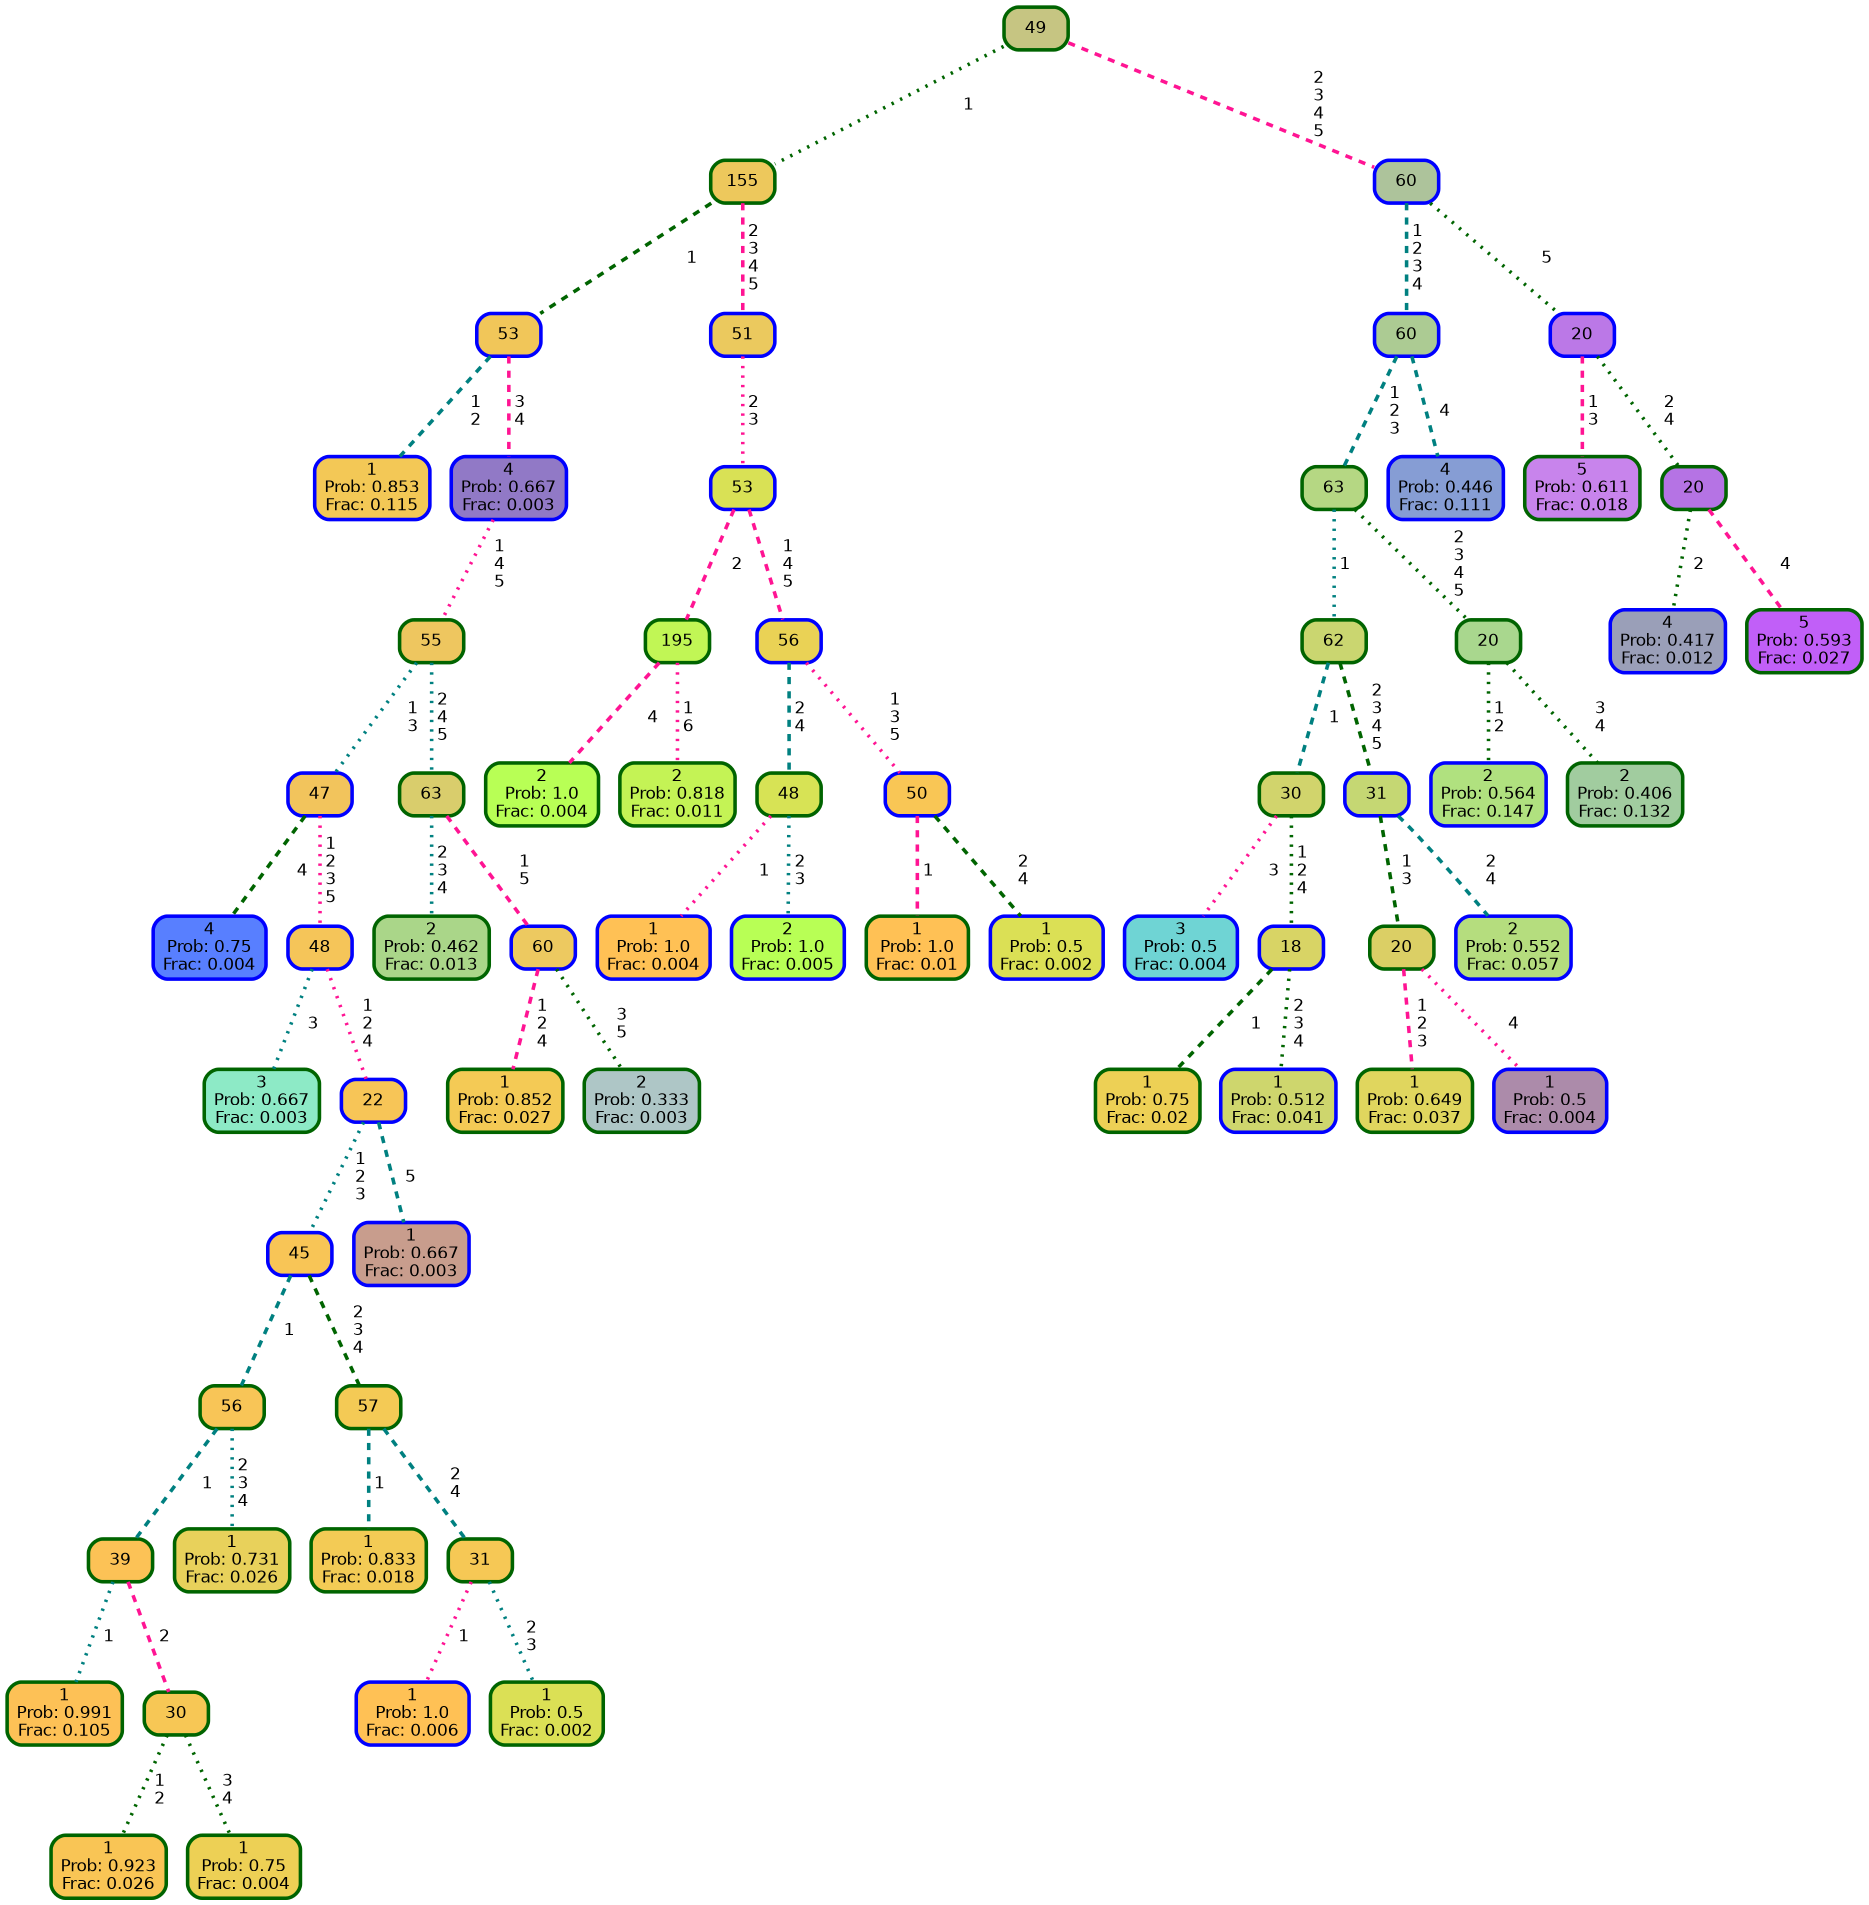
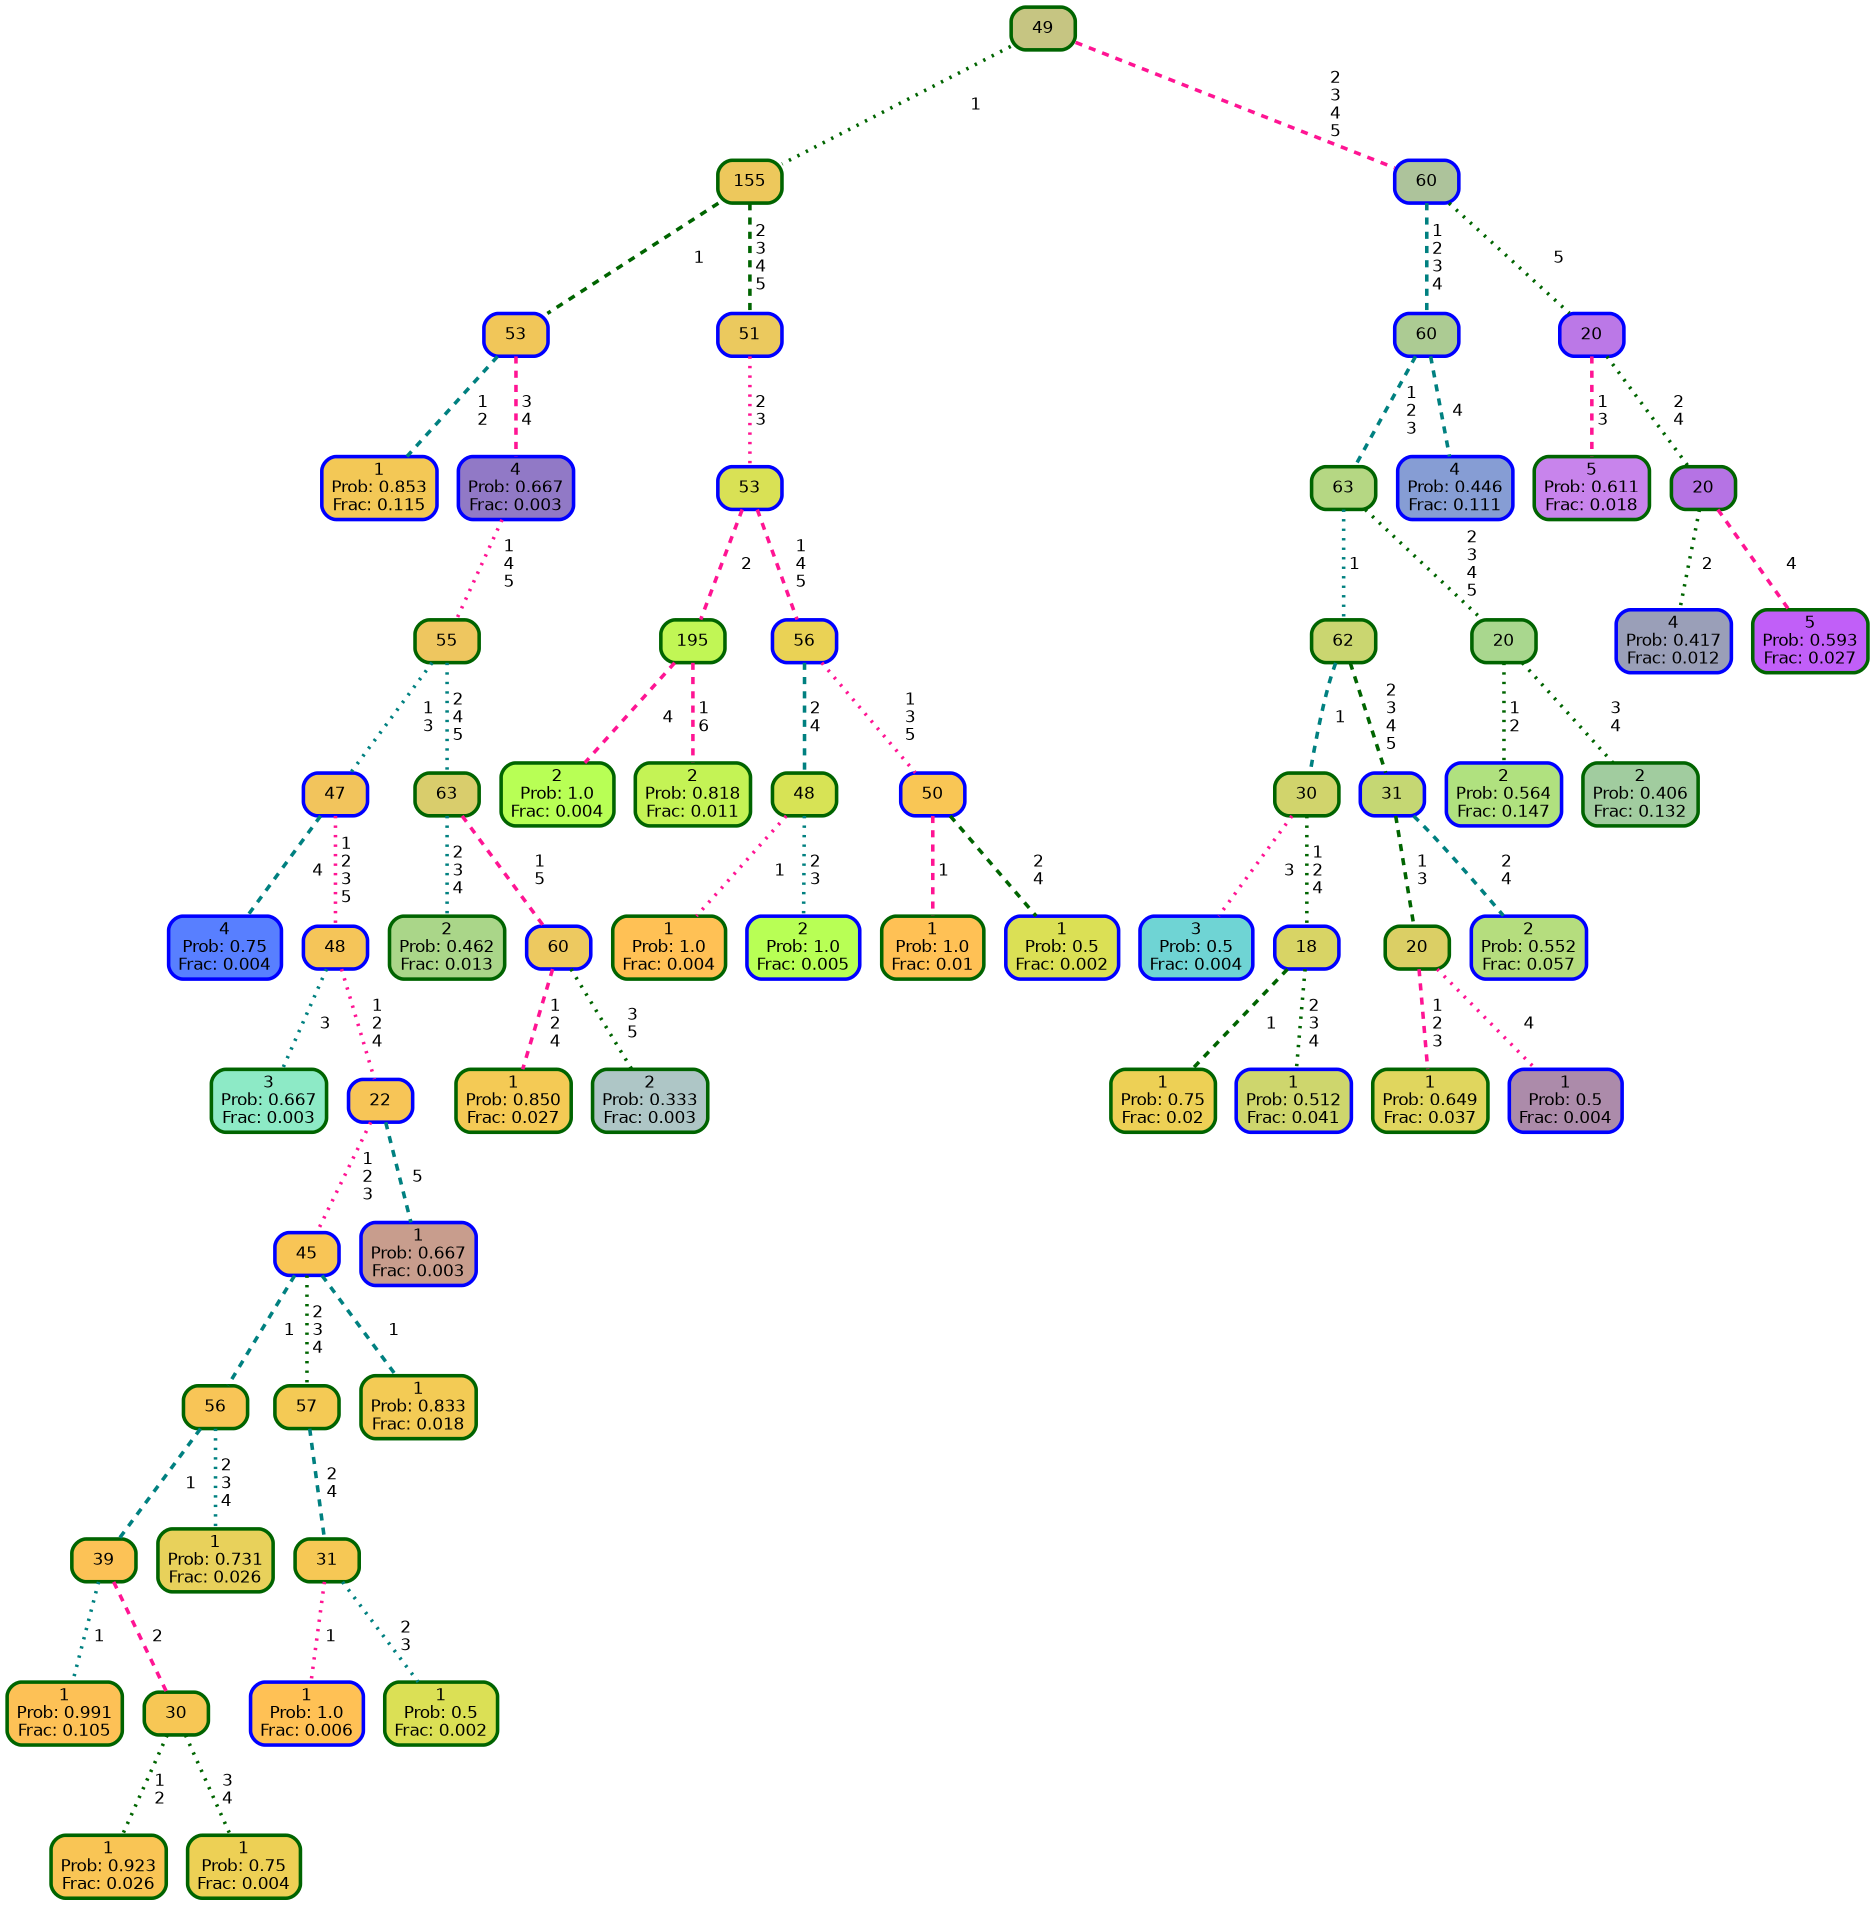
edge "155" -- "51": color deeppink -> darkgreen
edge "195" -- "2 Prob: 0.818 Frac: 0.011": style dotted -> dashed
edge "47" -- "4 Prob: 0.75 Frac: 0.004": color darkgreen -> teal
node "1 Prob: 1.0 Frac: 0.004": color blue -> darkgreen
node "1 Prob: 0.852 Frac: 0.027": label "1 Prob: 0.852 Frac: 0.027" -> "1 Prob: 0.850 Frac: 0.027"
edge "22" -- "45": color teal -> deeppink
edge "45" -- "57": style dashed -> dotted
edge "57" -- "1 Prob: 0.833 Frac: 0.018": now "45" -- "1 Prob: 0.833 Frac: 0.018"
